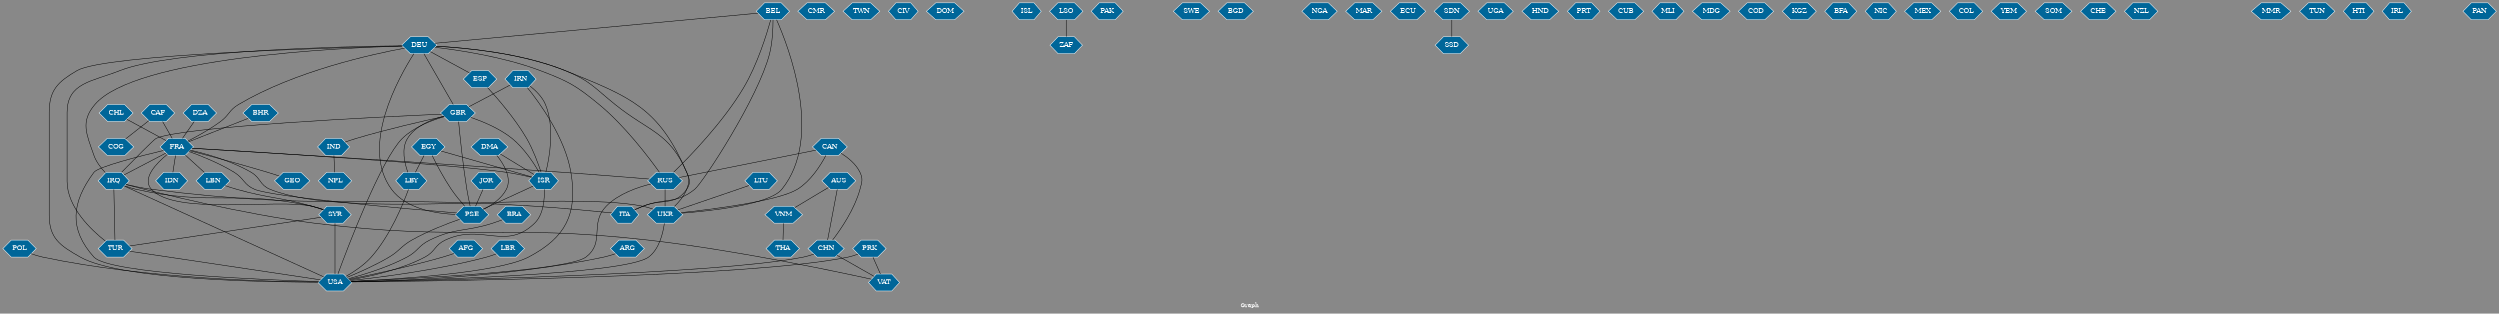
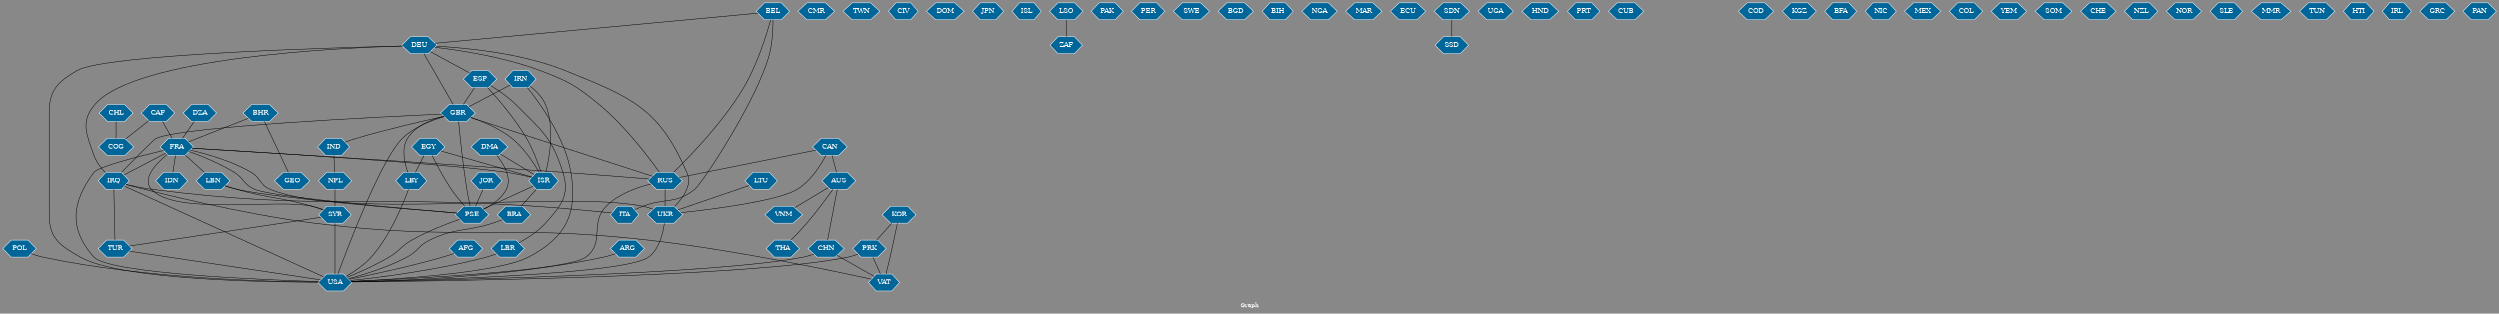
node "JPN": added
node "PER": added
node "BIH": added
node "MLI": removed
node "MDG": removed
node "NOR": added
node "SLE": added
node "GRC": added
edge "DEU" -- "TUR": removed
edge "DEU" -- "FRA": removed
edge "ESP" -- "GBR": added
edge "DEU" -- "ITA": removed
edge "CHL" -- "FRA": now "CHL" -- "COG"
edge "GBR" -- "RUS": added
edge "BEL" -- "UKR": removed
edge "DEU" -- "PSE": now "LBN" -- "PSE"
edge "ESP" -- "LBR": added
edge "FRA" -- "GEO": now "BHR" -- "GEO"
edge "CAN" -- "CHN": now "CAN" -- "AUS"
edge "IRQ" -- "SYR": now "NPL" -- "SYR"
node "KOR": added
edge "VNM" -- "THA": now "AUS" -- "THA"
edge "ISR" -- "USA": now "ISR" -- "BRA"
